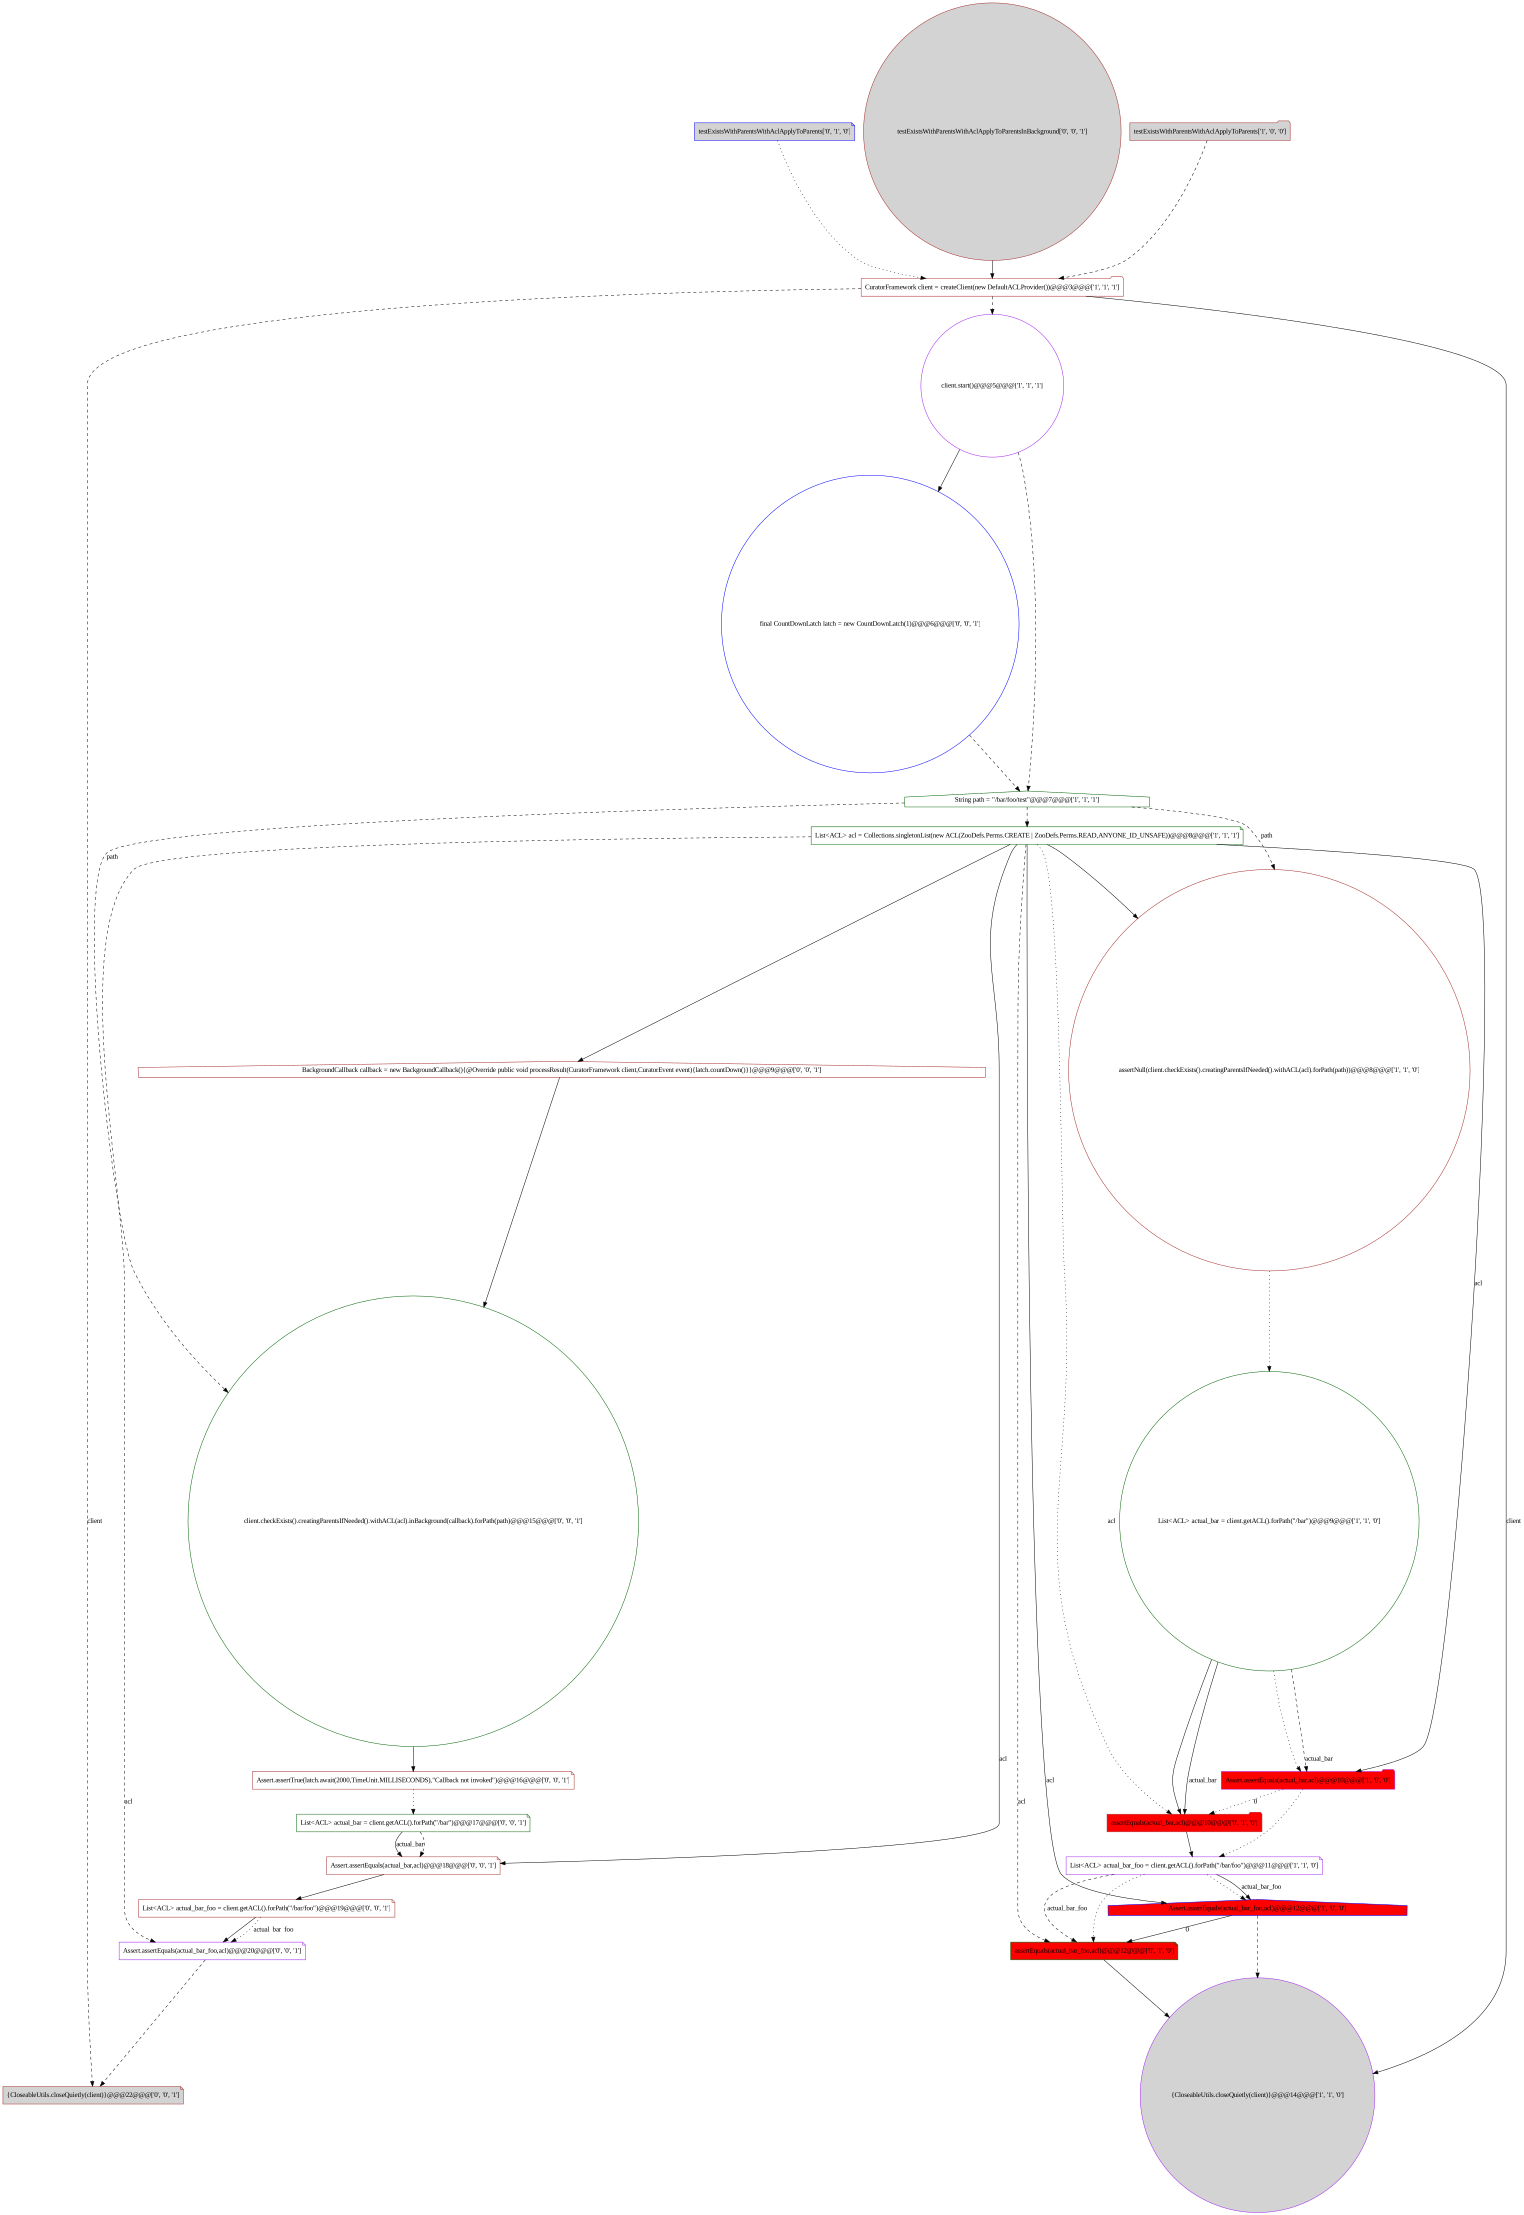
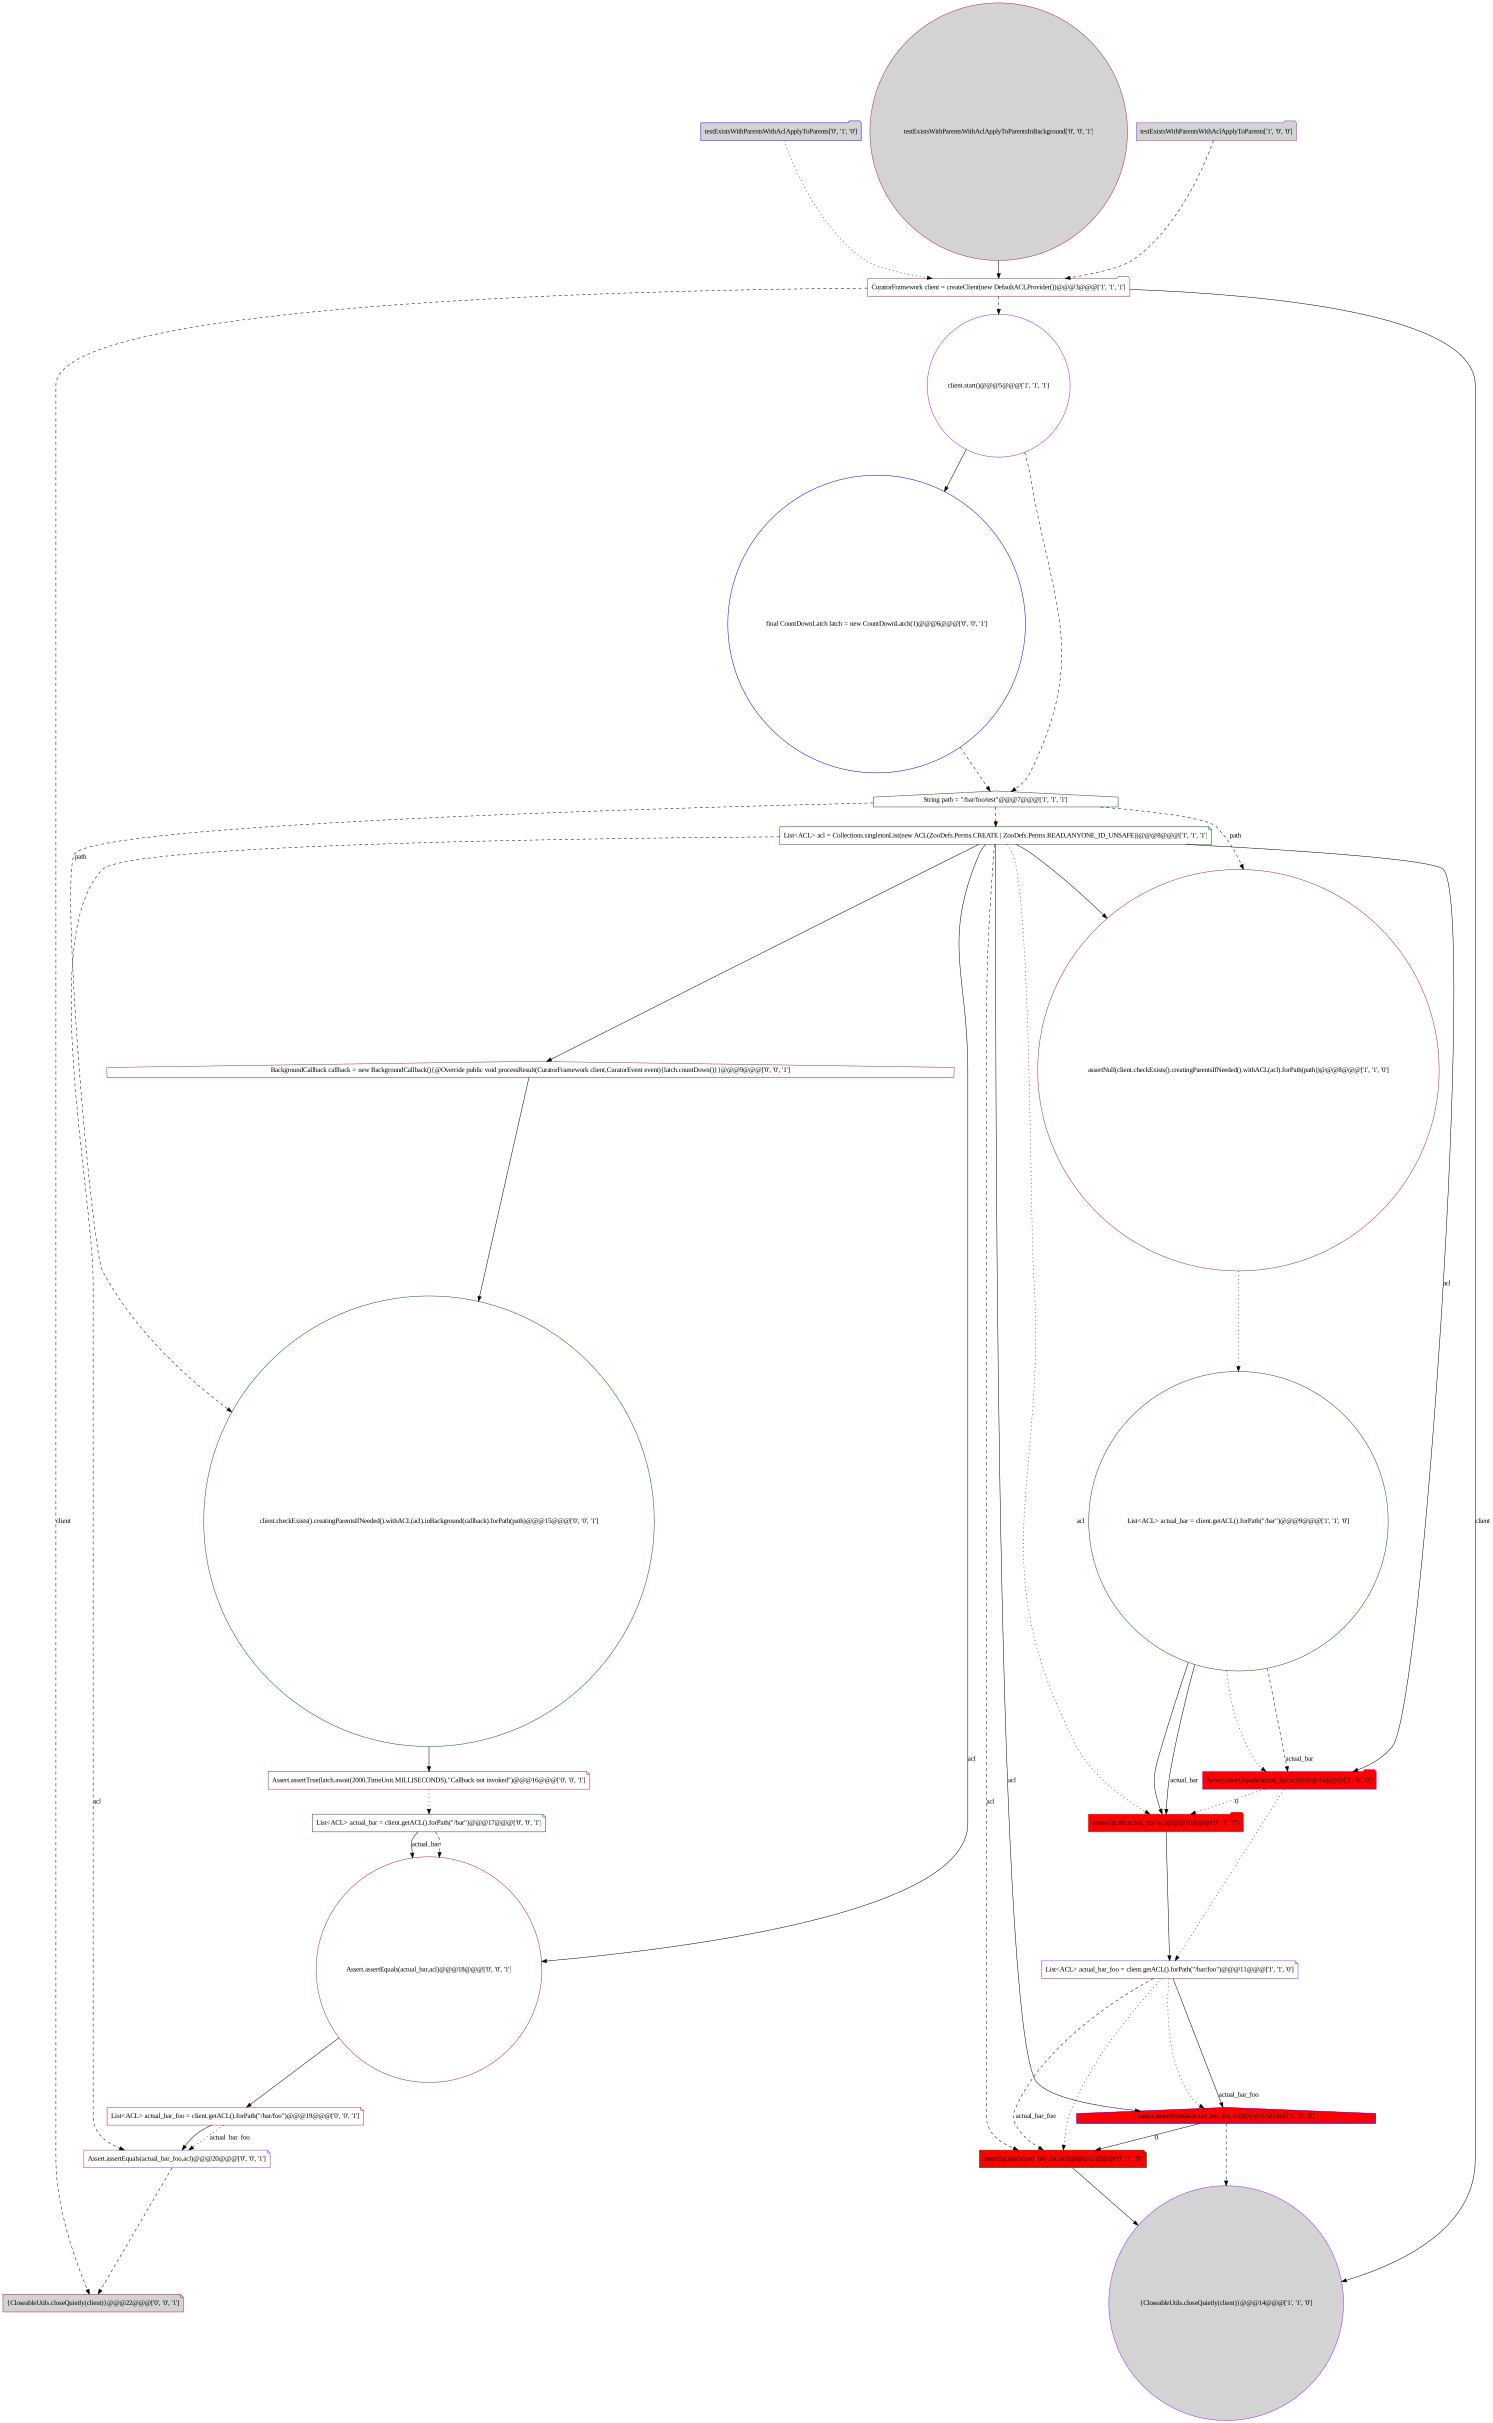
node "testExistsWithParentsWithAclApplyToParents['0', '1', '0']": shape note -> folder
node "testExistsWithParentsWithAclApplyToParents['1', '0', '0']": color brown -> purple
node "Assert.assertEquals(actual_bar,acl)@@@18@@@['0', '0', '1']": shape note -> circle
